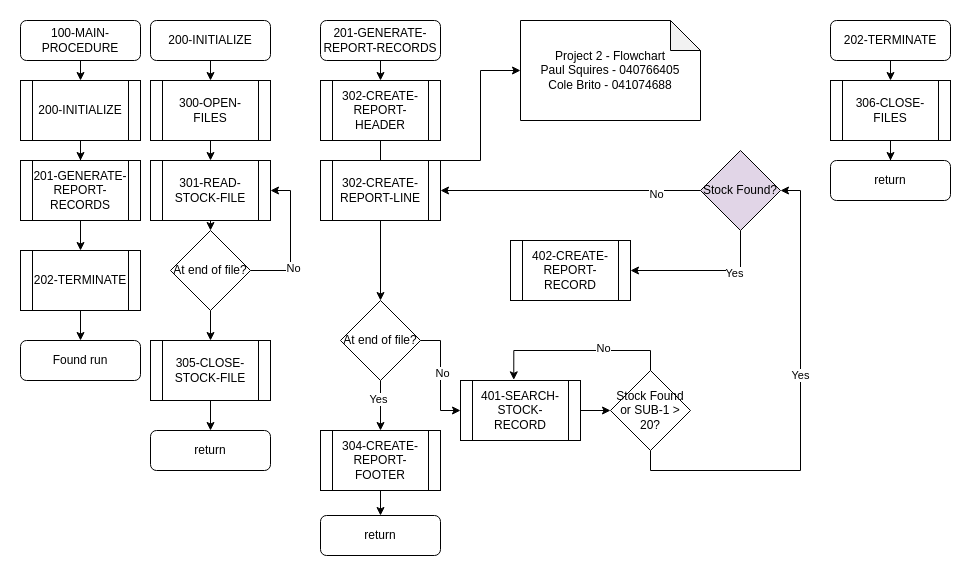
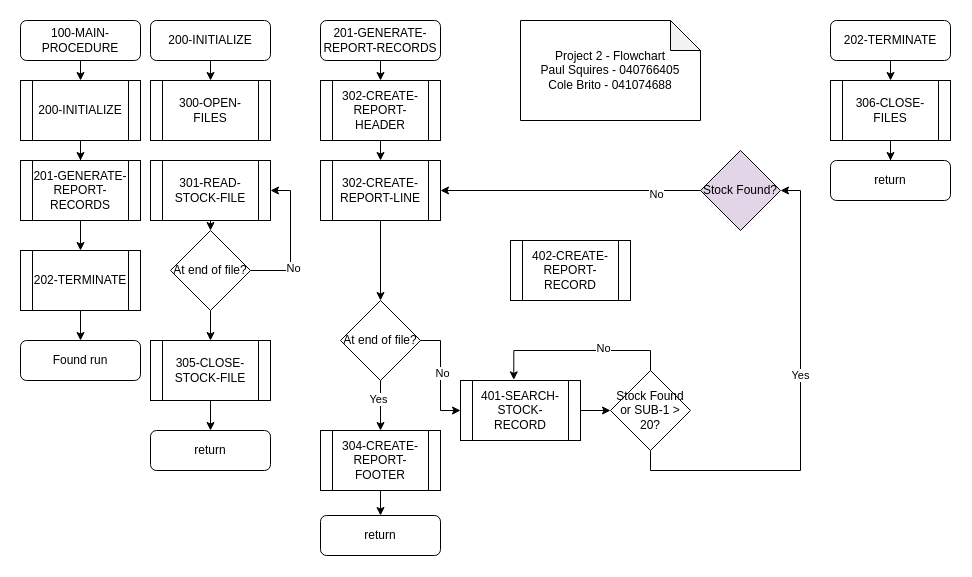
edge "302-CREATE-REPORT-HEADER" -> "Project 2 - Flowchart Paul Squires - 040766405 Cole Brito - 041074688": now "302-CREATE-REPORT-HEADER" -> "302-CREATE-REPORT-LINE"
edge "300-OPEN-FILES" -> "301-READ-STOCK-FILE": removed
edge "Stock Found?" -> "402-CREATE-REPORT-RECORD": removed, label "Yes"
